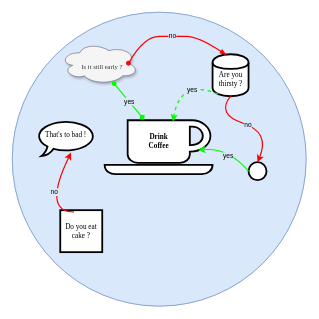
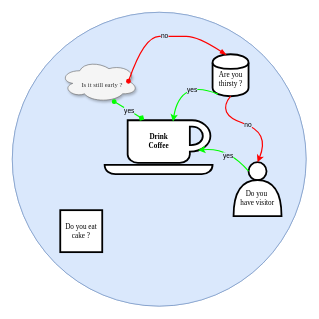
node "Is it still early ?": moved (99, 63) -> (99, 81)
edge "Are you thirsty ?" -> "Drink Coffee": style dashed -> solid
node "That's to bad !": removed
edge "Do you eat cake ?" -> "That's to bad !": removed, label "no"
node "Do you have visitor": added
